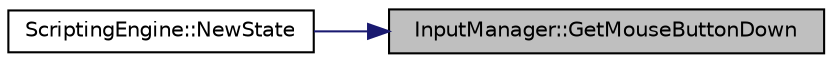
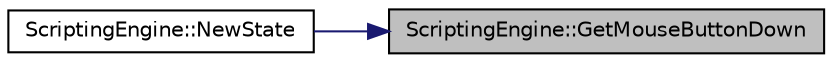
node "InputManager::GetMouseButtonDown": label "InputManager::GetMouseButtonDown" -> "ScriptingEngine::GetMouseButtonDown"
